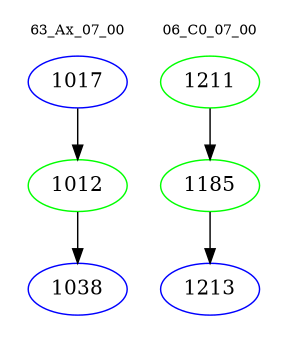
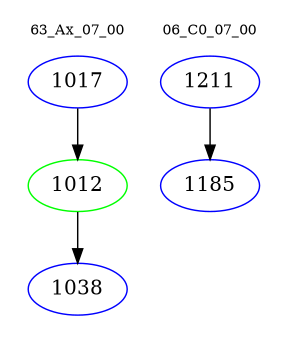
node "1211": color green -> blue
node "1185": color green -> blue
node "1213": removed
